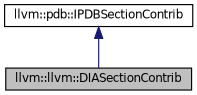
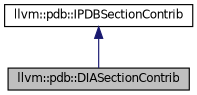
node "llvm::llvm::DIASectionContrib": label "llvm::llvm::DIASectionContrib" -> "llvm::pdb::DIASectionContrib"
